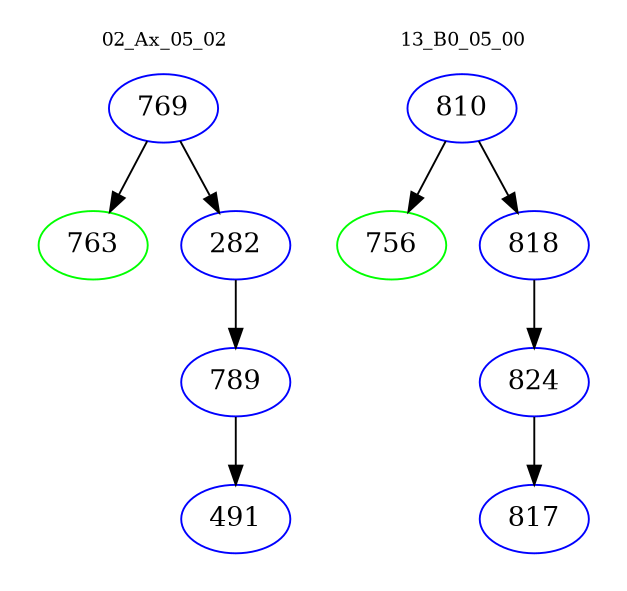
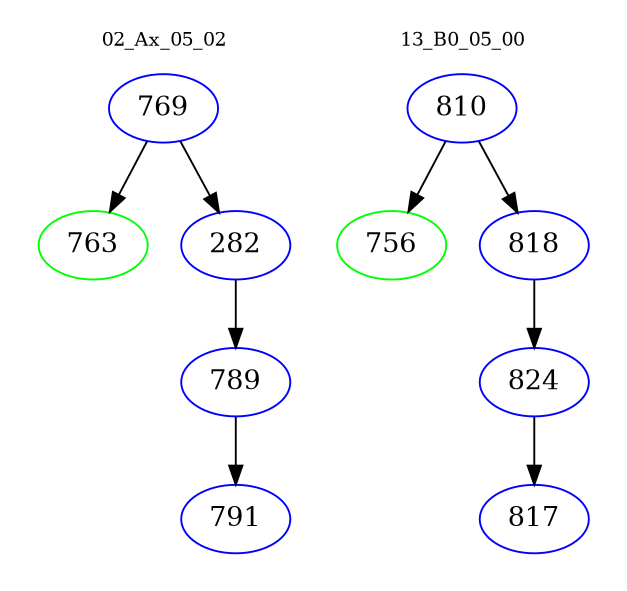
node "491": label "491" -> "791"
